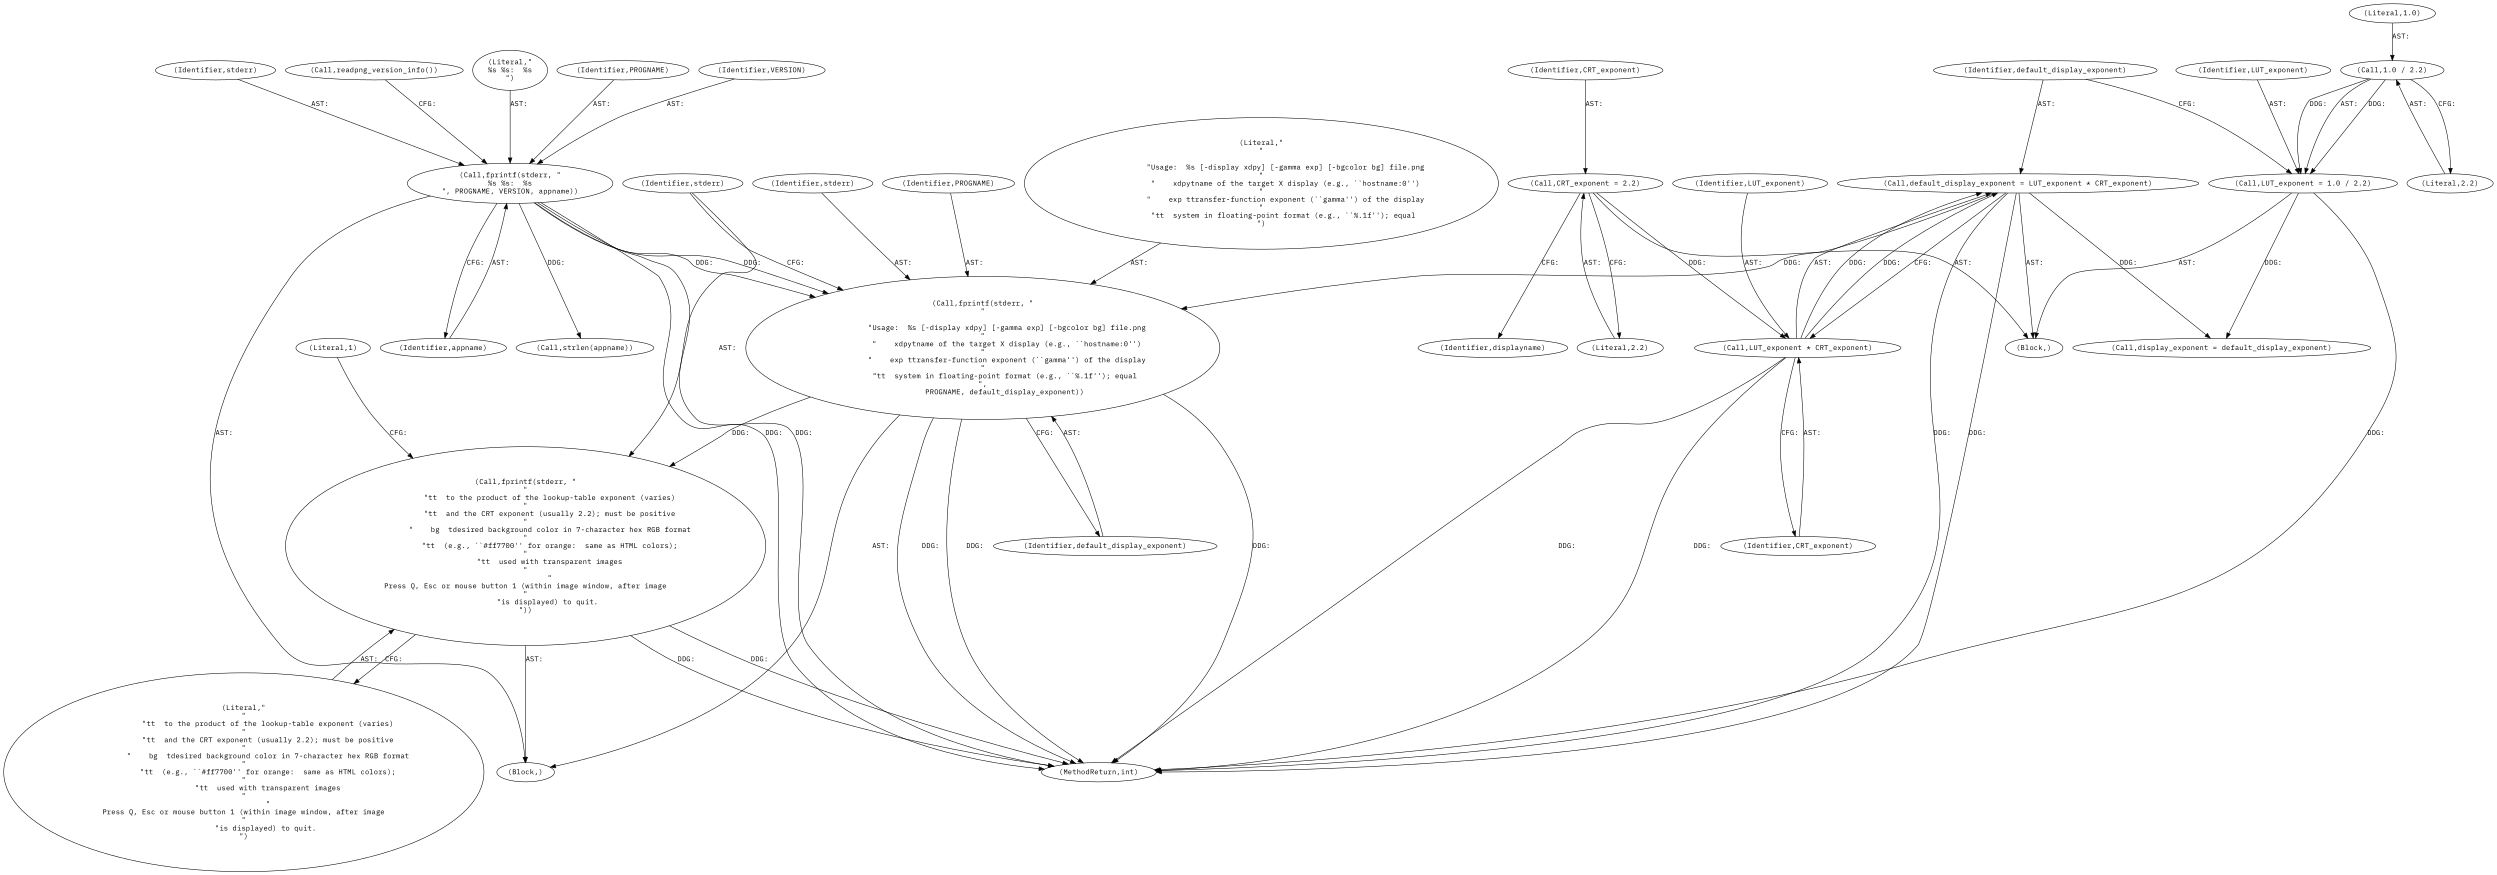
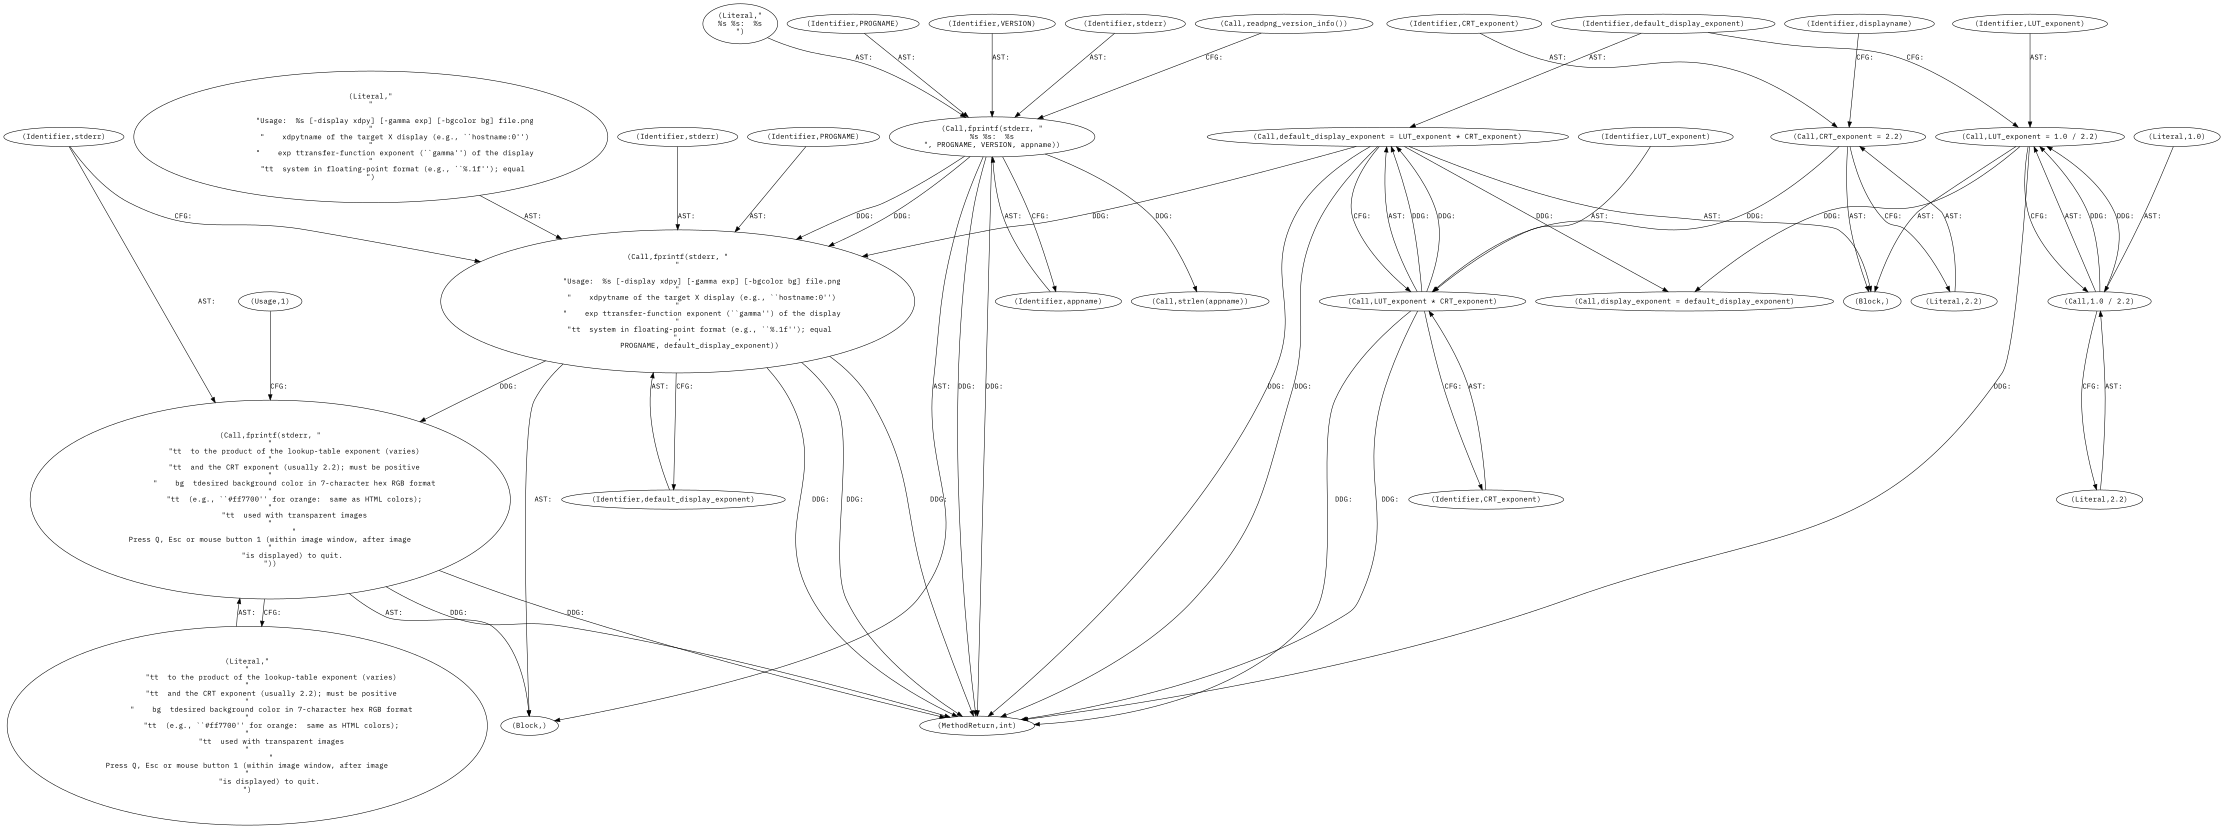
edge "(Call,LUT_exponent = 1.0 / 2.2)" -> "(Call,1.0 / 2.2)": added, label "CFG:"
edge "(Call,CRT_exponent = 2.2)" -> "(Identifier,displayname)": reversed
node "(Literal,1)": label "(Literal,1)" -> "(Usage,1)"
